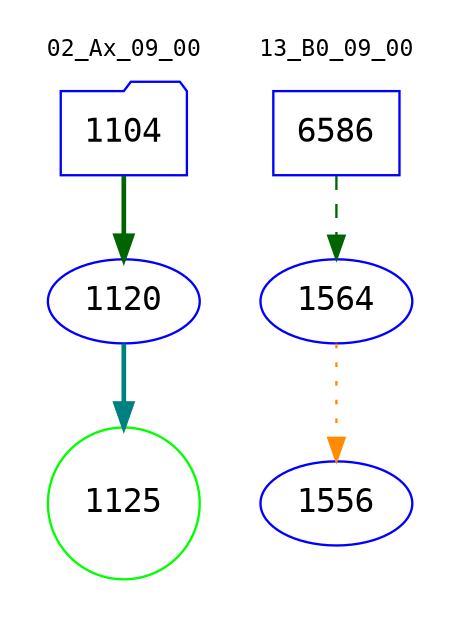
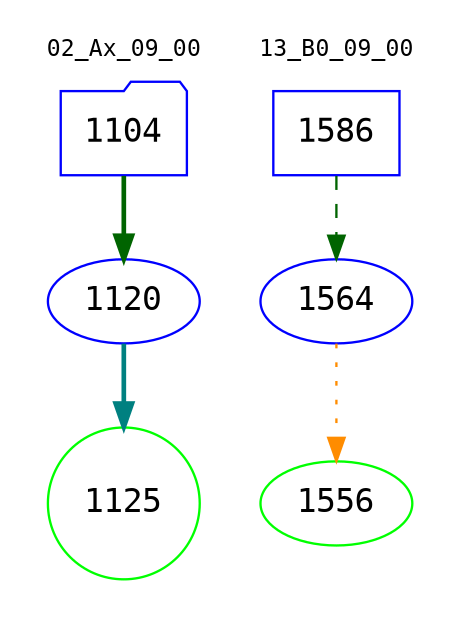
node "6586": label "6586" -> "1586"
node "1556": color blue -> green
